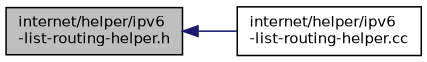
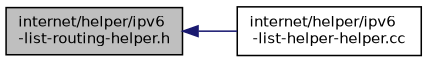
node "internet/helper/ipv6 -list-routing-helper.cc": label "internet/helper/ipv6 -list-routing-helper.cc" -> "internet/helper/ipv6 -list-helper-helper.cc"
